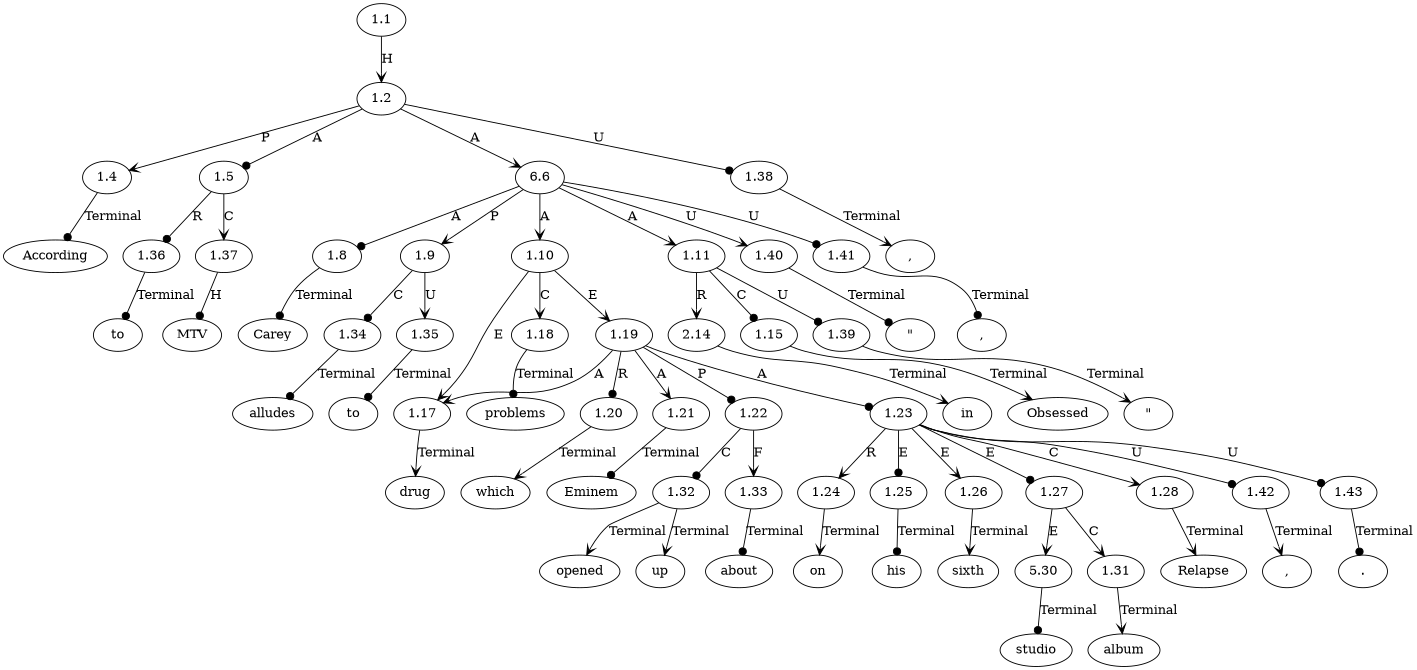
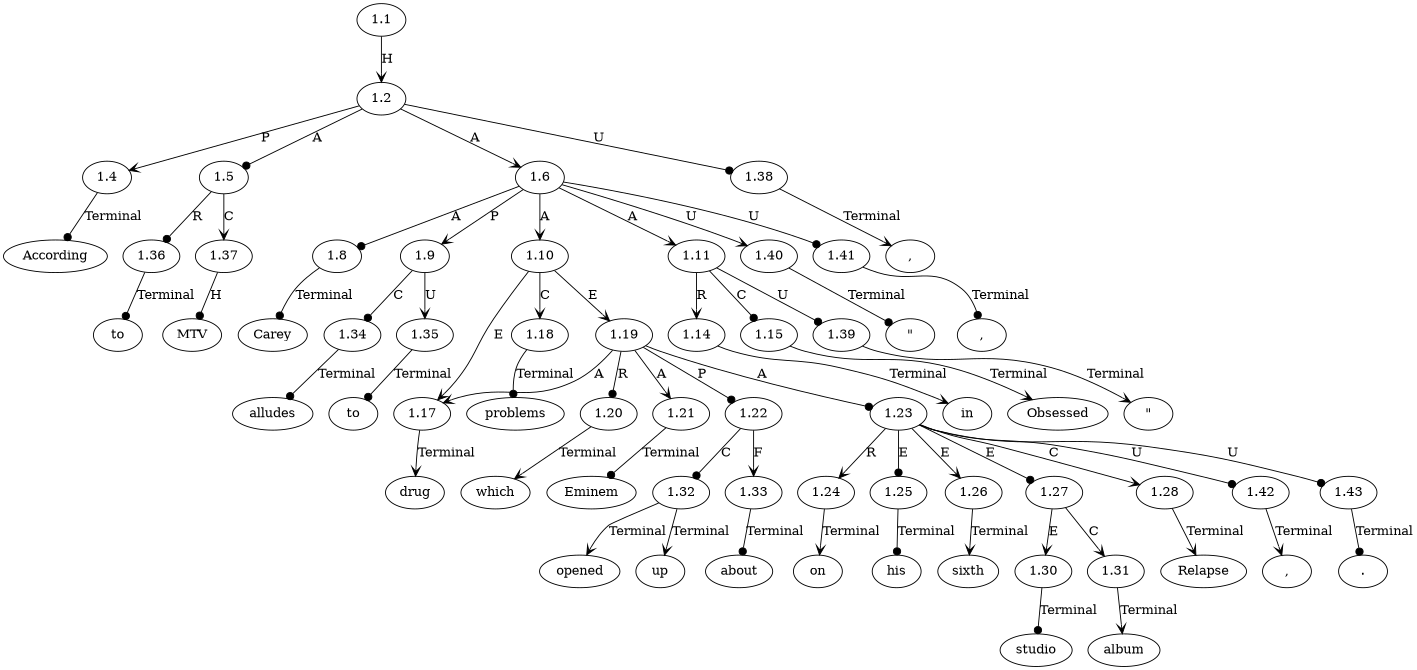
node "6.6": label "6.6" -> "1.6"
node "2.14": label "2.14" -> "1.14"
node "5.30": label "5.30" -> "1.30"
